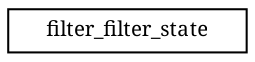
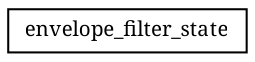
node "filter_filter_state": label "filter_filter_state" -> "envelope_filter_state"
